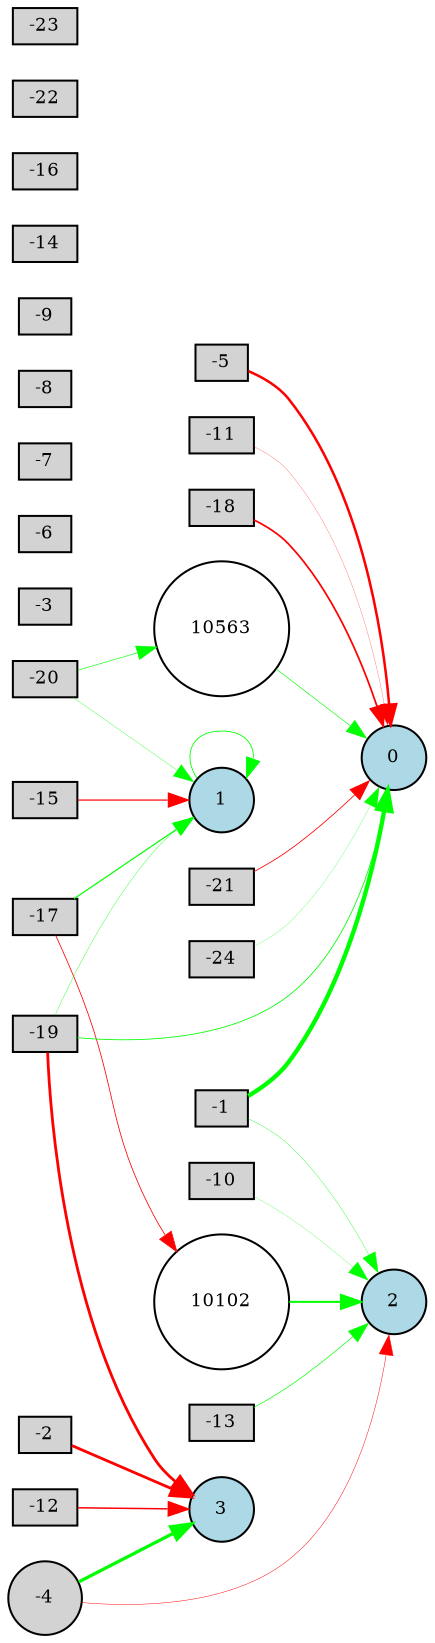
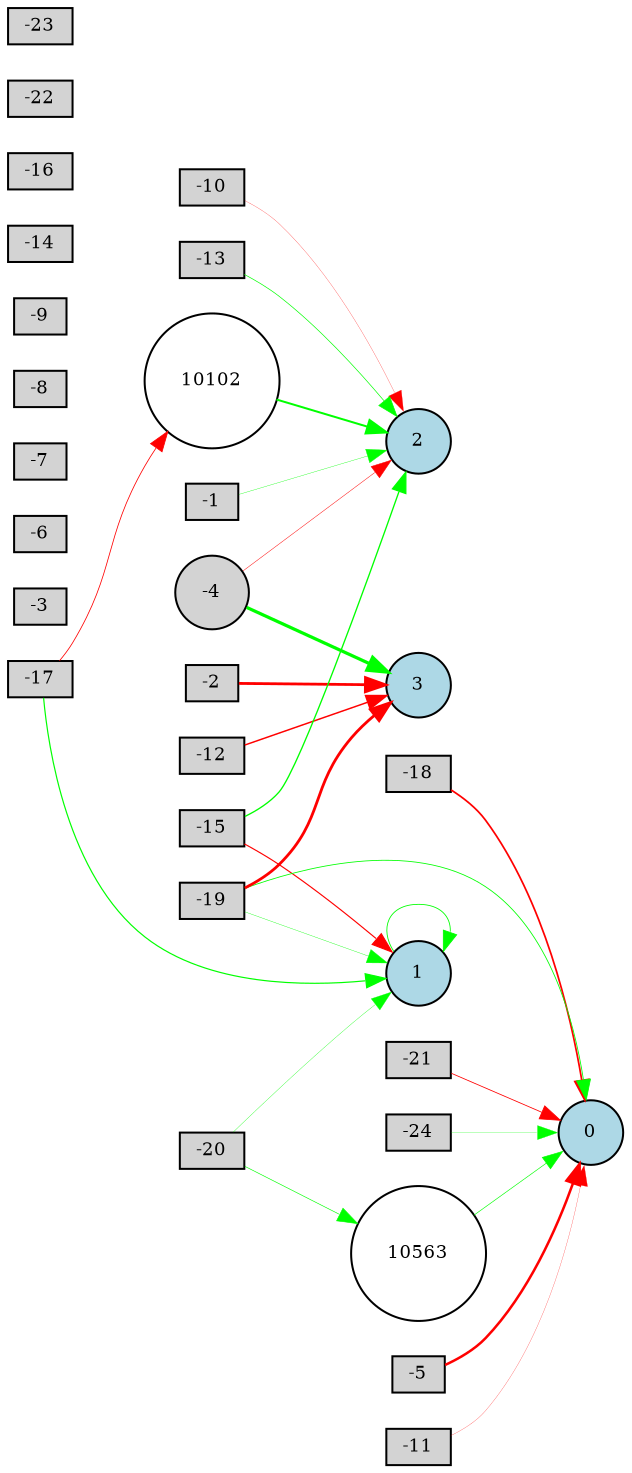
edge "-15" -> "2": added
edge "-1" -> "0": removed
edge "-10" -> "2": color green -> red
